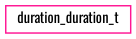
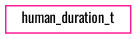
node "duration_duration_t": label "duration_duration_t" -> "human_duration_t"
